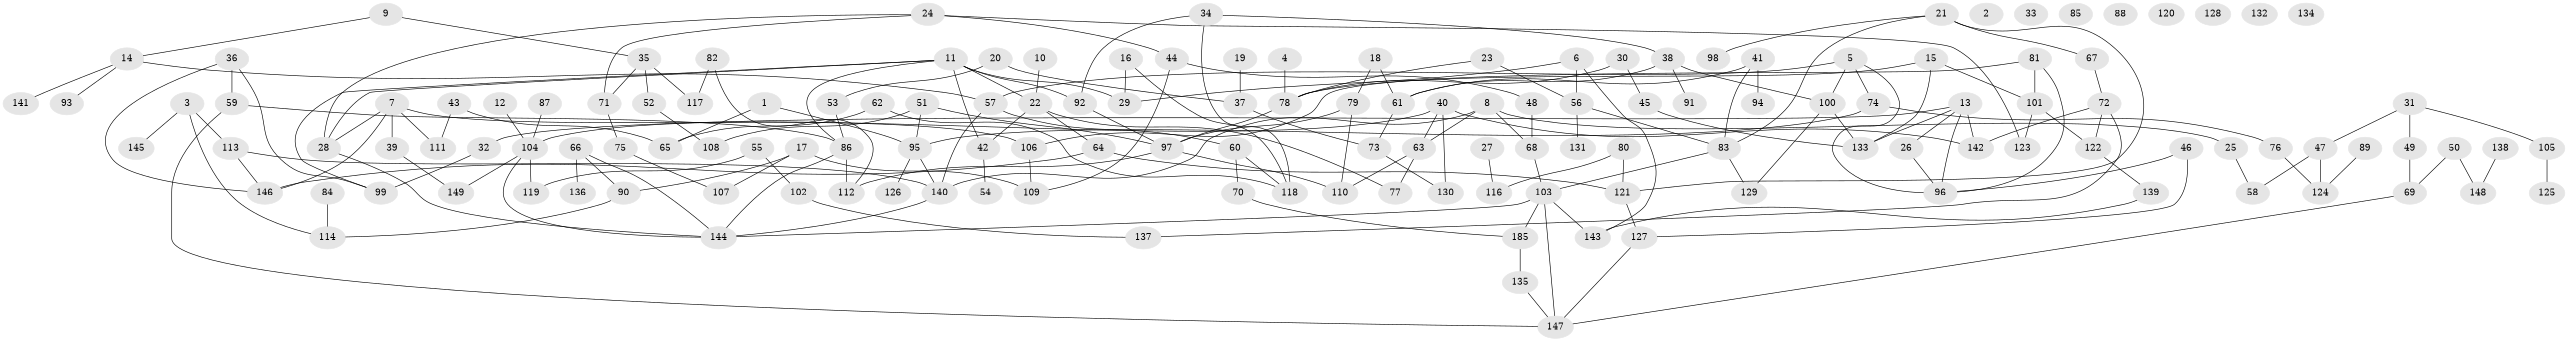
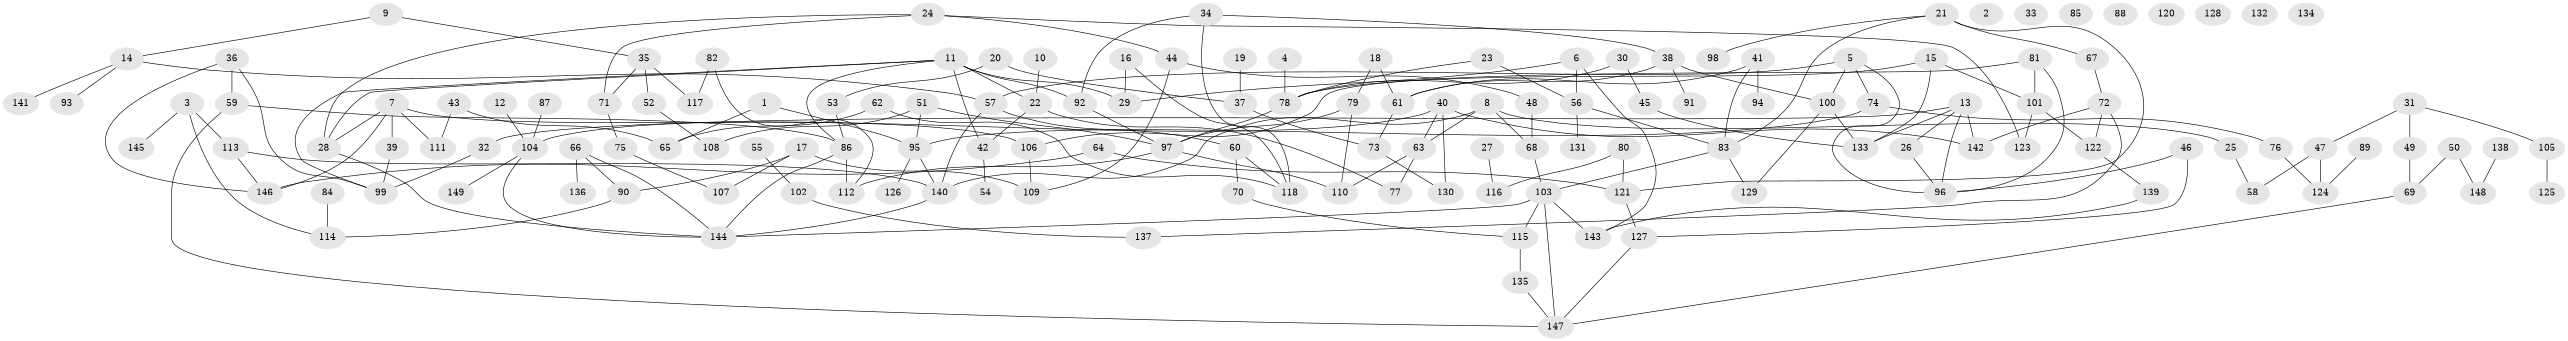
edge "22" -- "64": removed
edge "39" -- "149": now "39" -- "99"
node "119": removed
node "185": label "185" -> "115"
